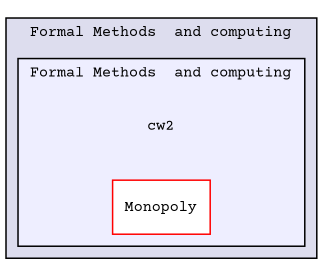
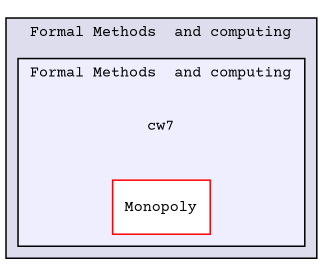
node "cw2": label "cw2" -> "cw7"
